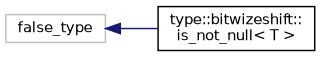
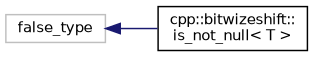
node "type::bitwizeshift:: is_not_null< T >": label "type::bitwizeshift:: is_not_null< T >" -> "cpp::bitwizeshift:: is_not_null< T >"
